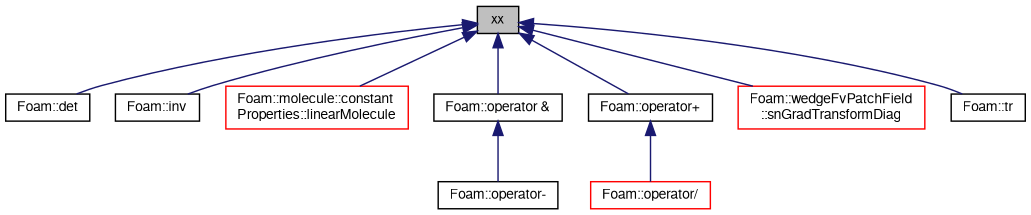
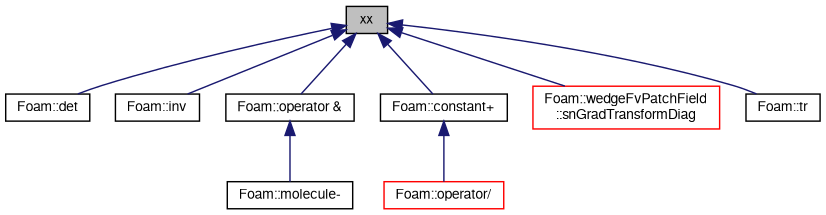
node "Foam::molecule::constant Properties::linearMolecule": removed
node "Foam::operator+": label "Foam::operator+" -> "Foam::constant+"
node "Foam::operator-": label "Foam::operator-" -> "Foam::molecule-"
